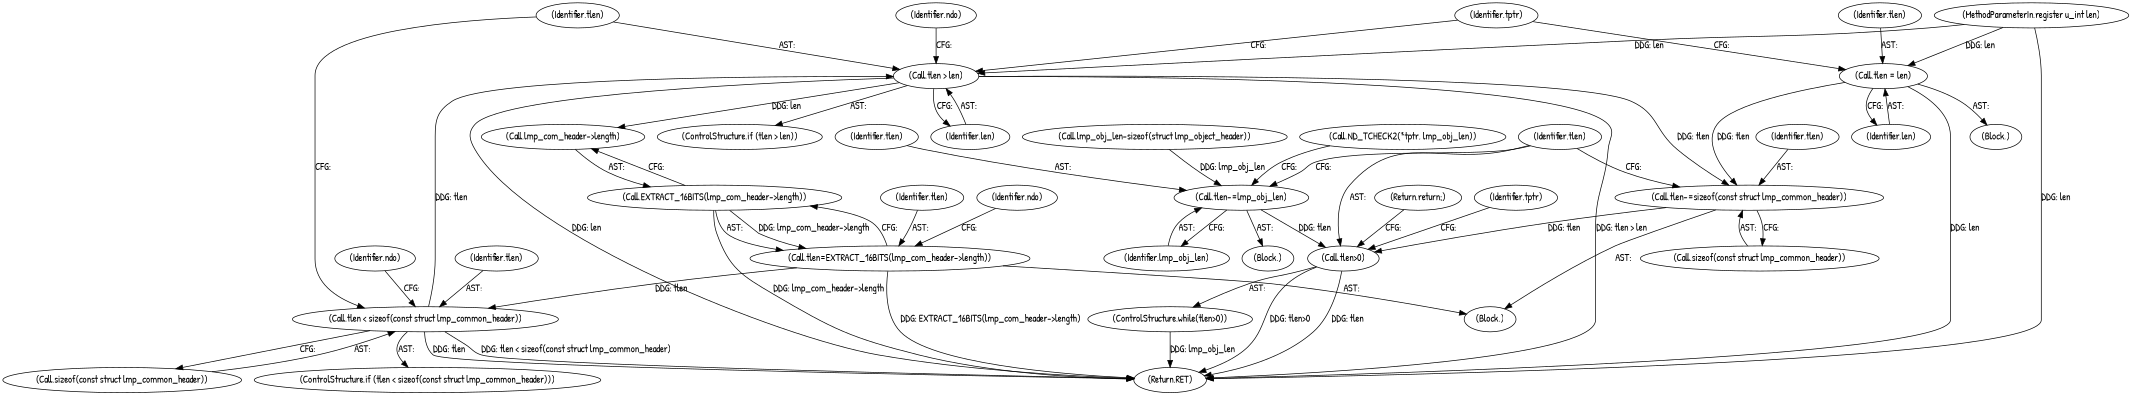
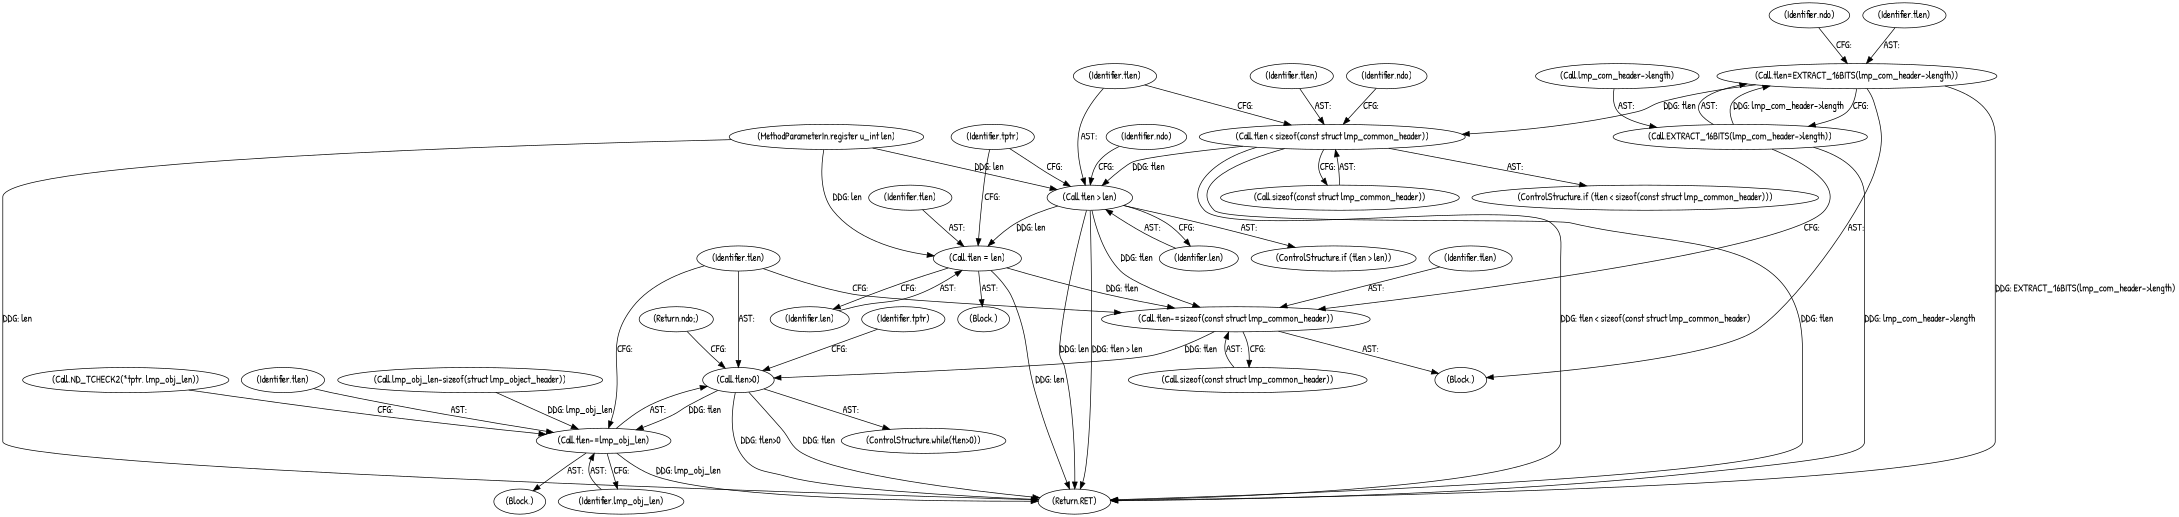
edge "(Call,tlen > len)" -> "(Call,lmp_com_header->length)": now "(Call,tlen > len)" -> "(Call,tlen = len)"
edge "(Call,EXTRACT_16BITS(lmp_com_header->length))" -> "(Call,lmp_com_header->length)": now "(Call,EXTRACT_16BITS(lmp_com_header->length))" -> "(Call,tlen-=sizeof(const struct lmp_common_header))"
node "(Return,return;)": label "(Return,return;)" -> "(Return,ndo;)"
edge "(Call,tlen-=lmp_obj_len)" -> "(Call,tlen>0)": label "DDG: tlen" -> "AST: "
edge "(ControlStructure,while(tlen>0))" -> "(Return,RET)": now "(Call,tlen-=lmp_obj_len)" -> "(Return,RET)"
edge "(Call,tlen>0)" -> "(Call,tlen-=lmp_obj_len)": added, label "DDG: tlen"
